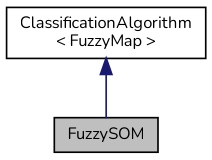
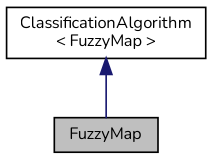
node "FuzzySOM": label "FuzzySOM" -> "FuzzyMap"
